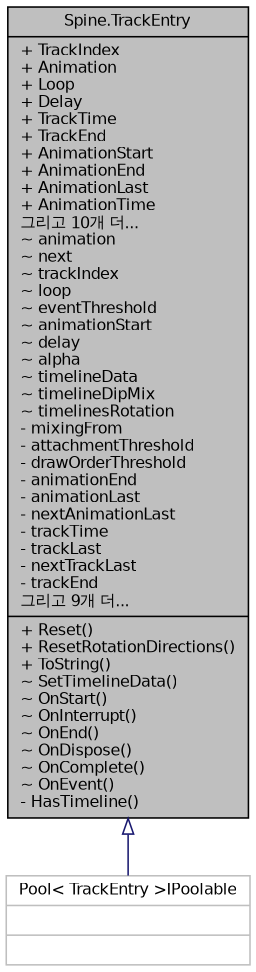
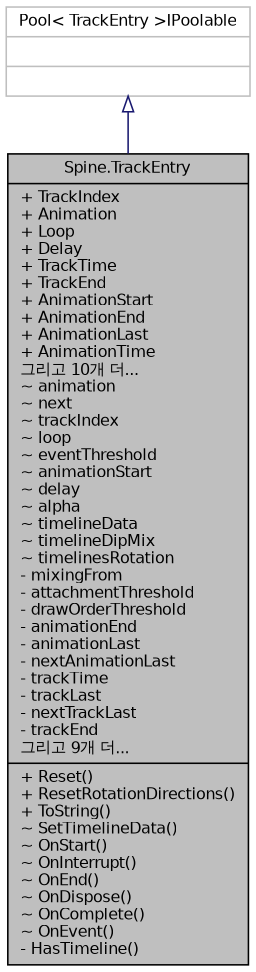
edge "Pool< TrackEntry >IPoolable" -> "Spine.TrackEntry": reversed
